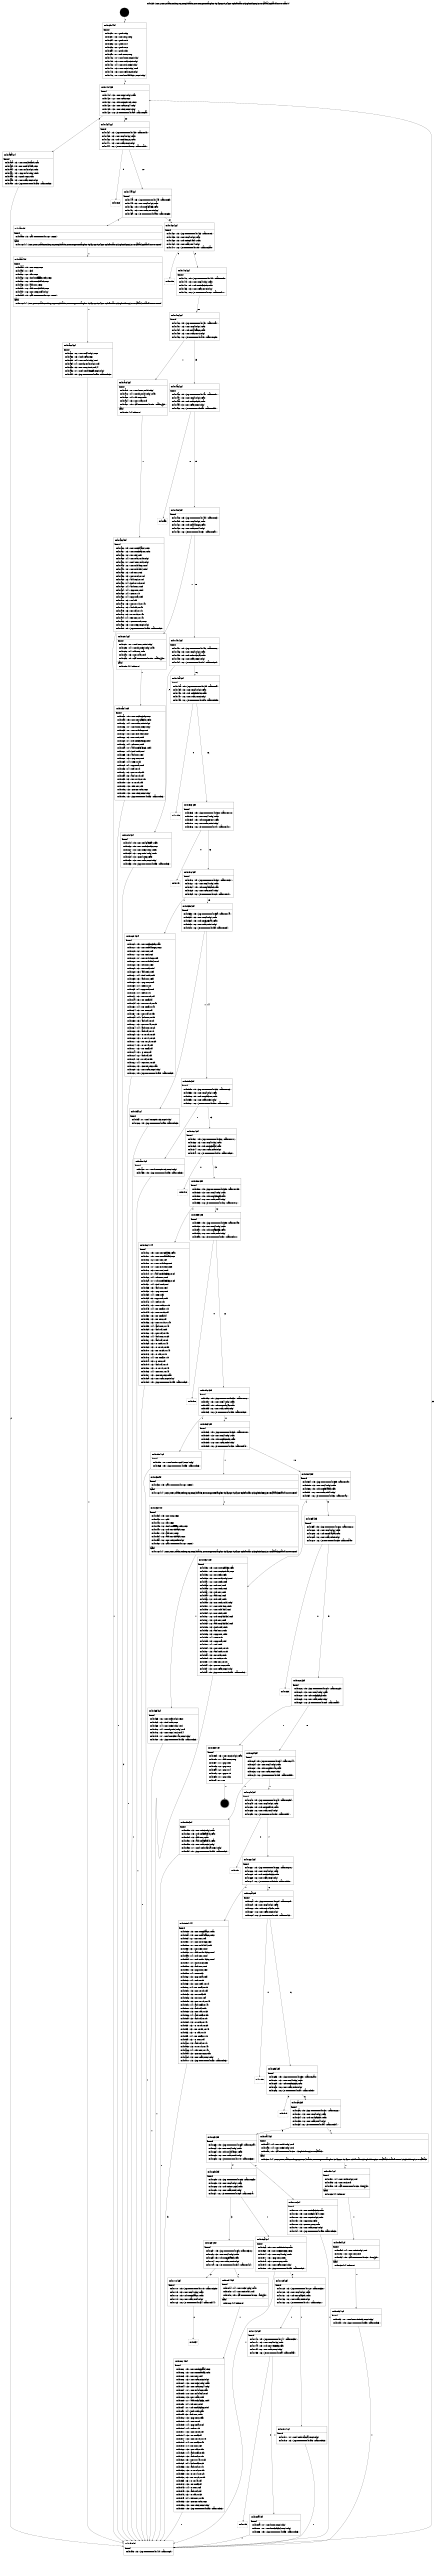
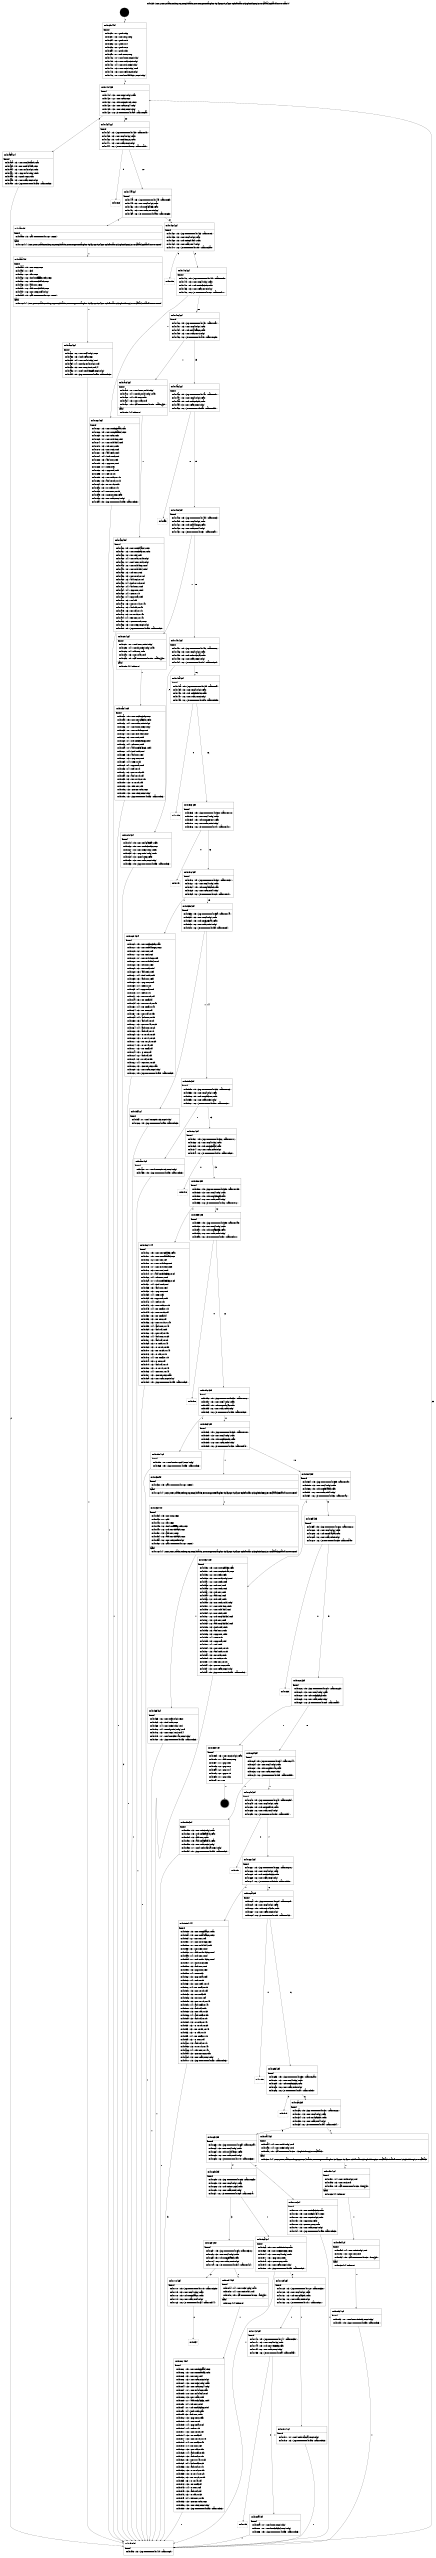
node "0x401861 [83]": added
